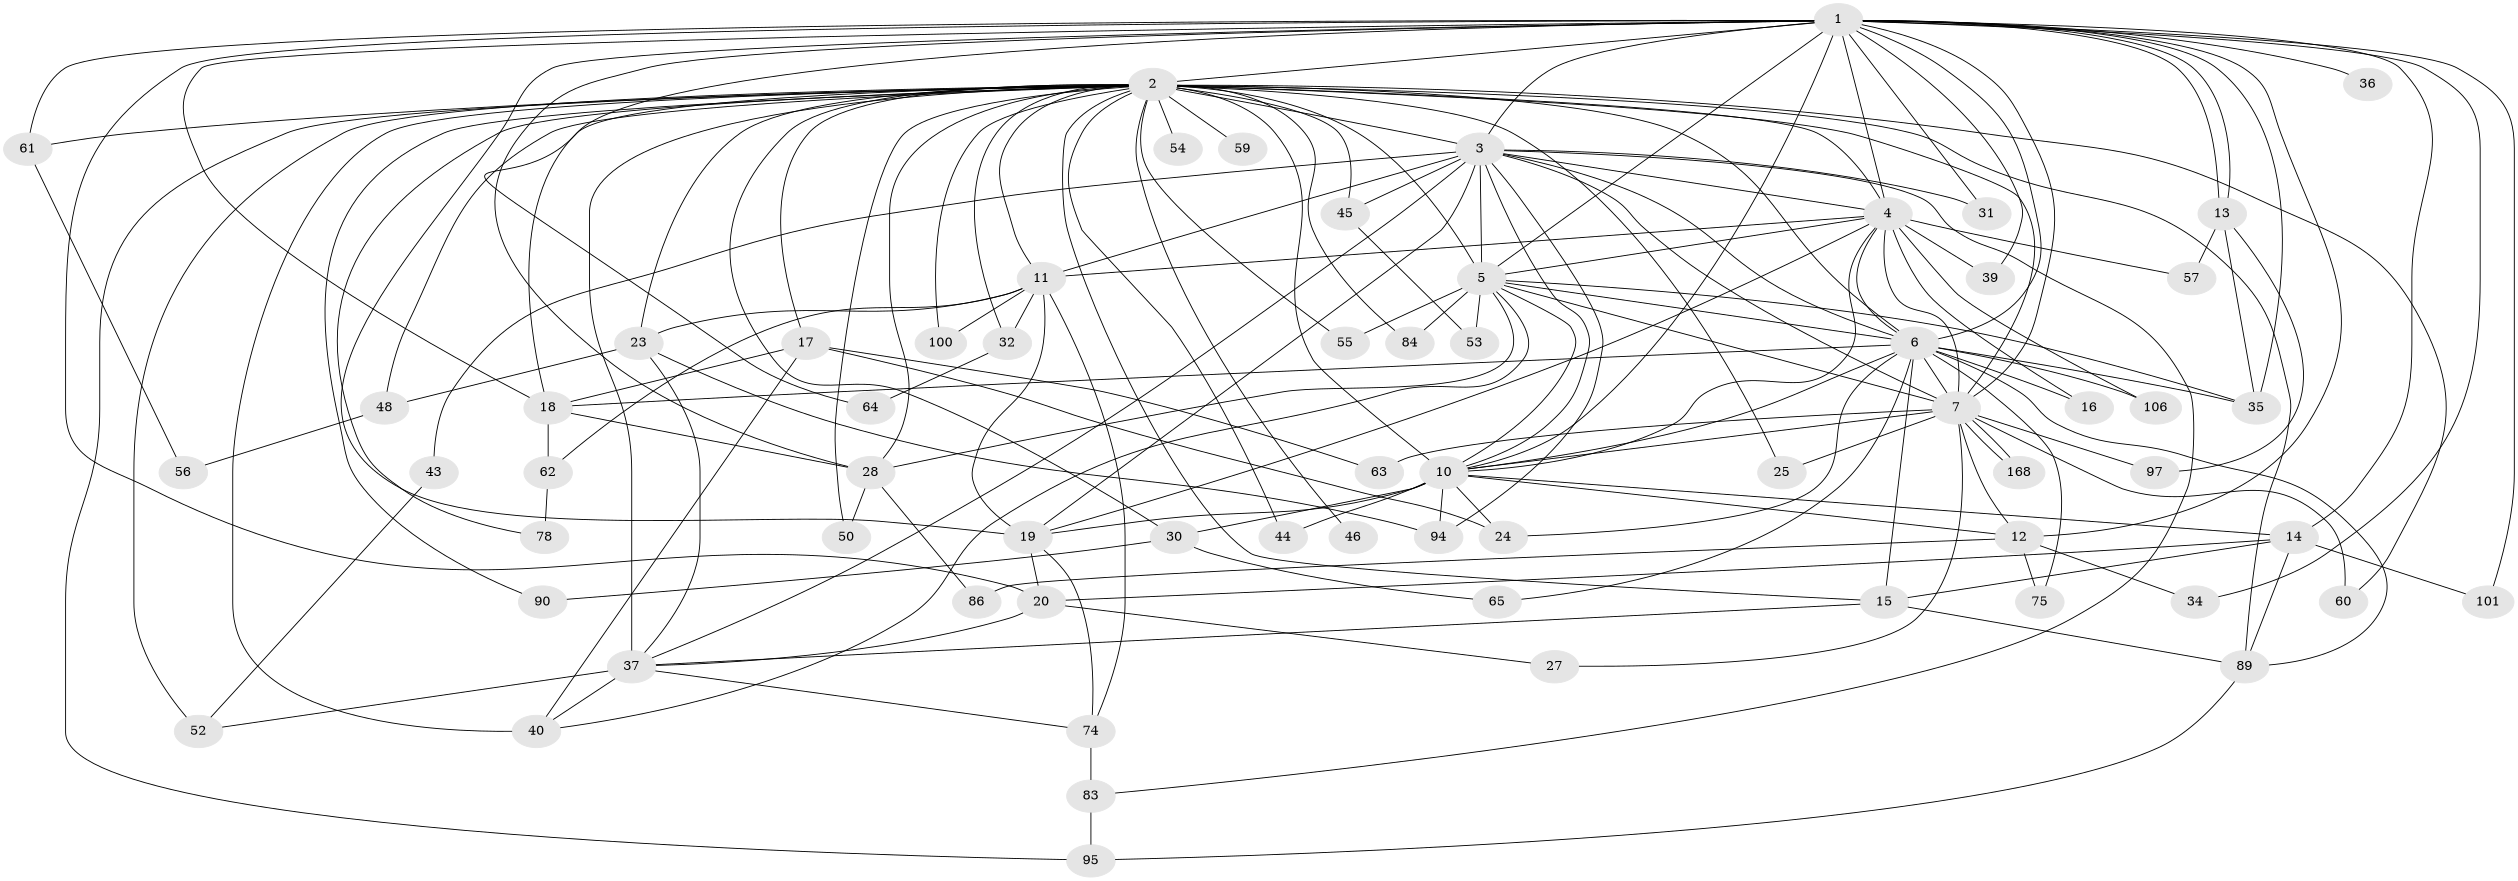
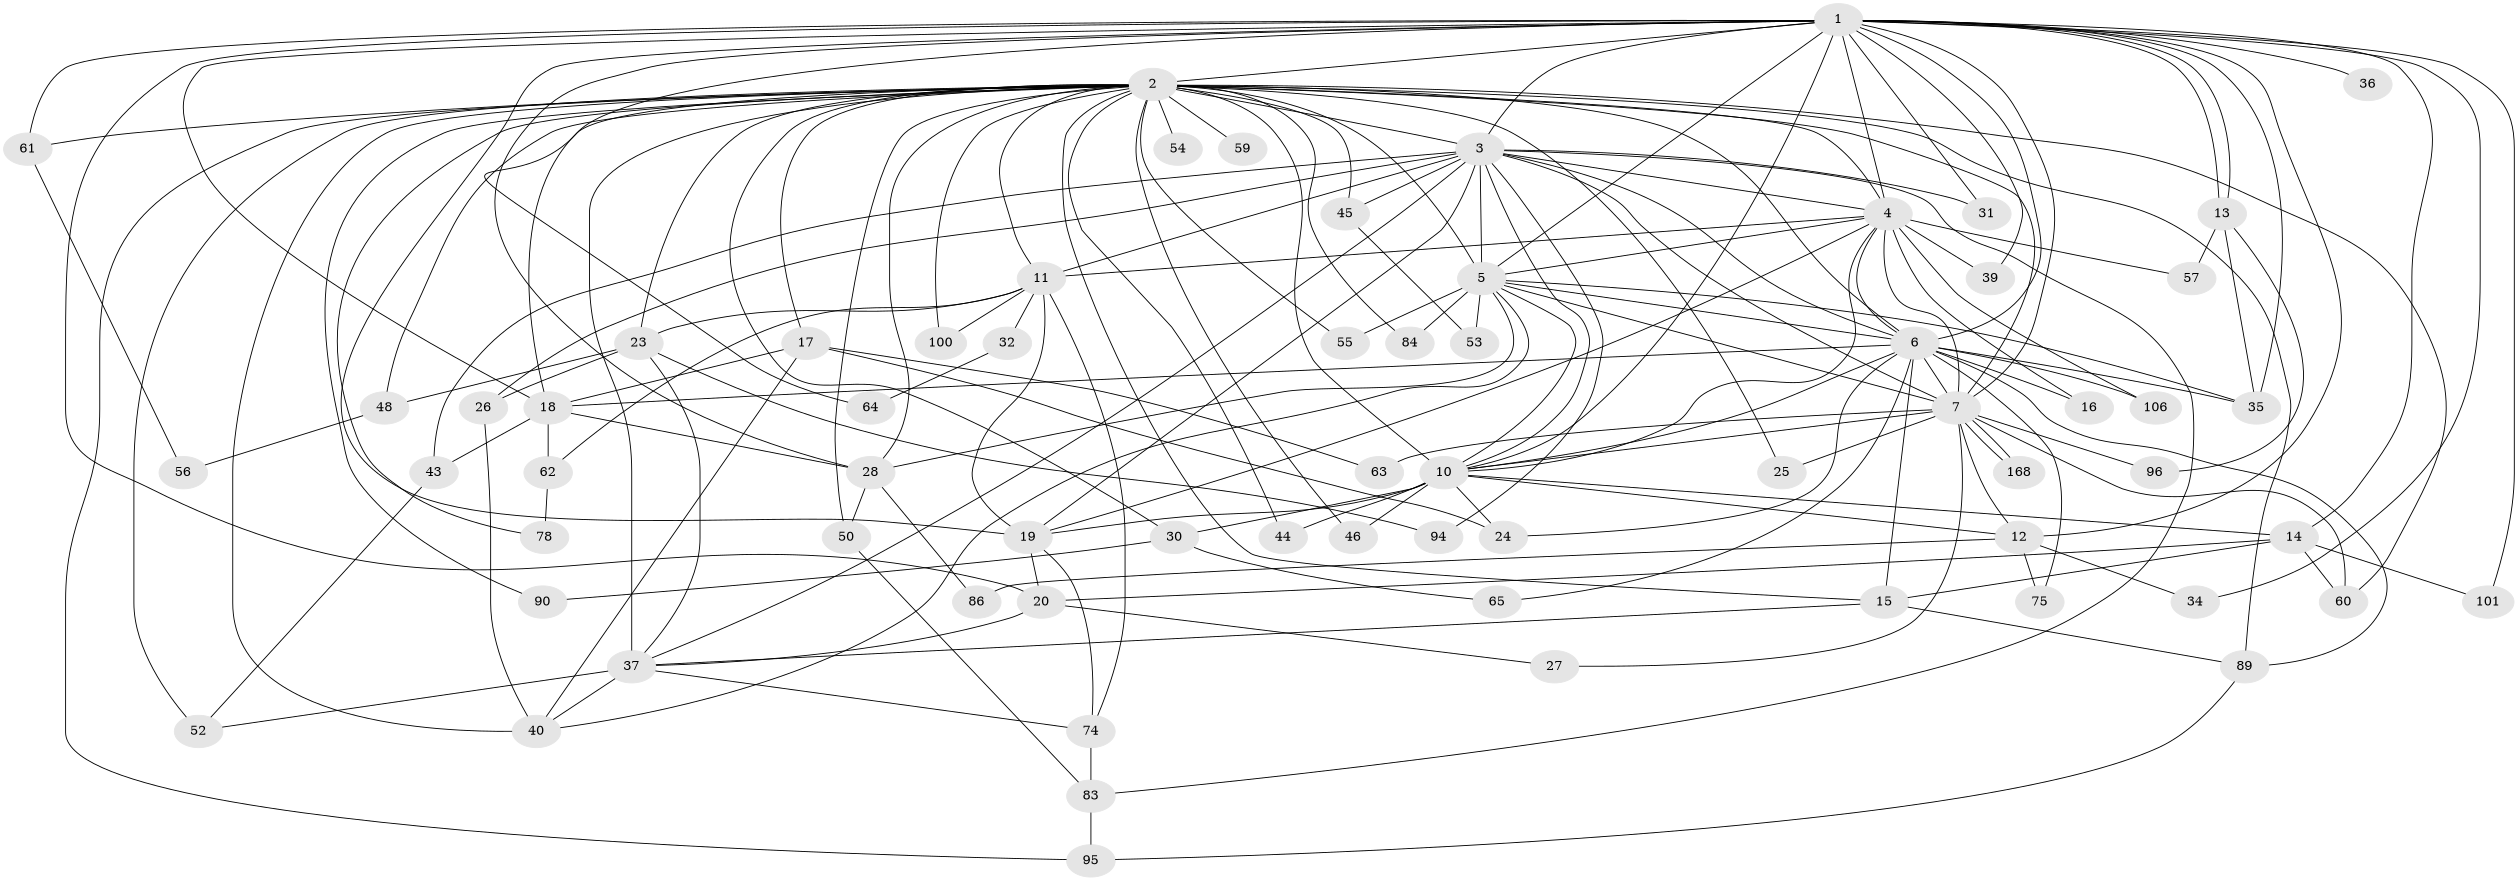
edge "2" -- "32": removed
node "26": added
edge "18" -- "43": added
node "97": label "97" -> "96"
edge "10" -- "94": now "10" -- "46"
edge "14" -- "89": now "14" -- "60"
edge "50" -- "83": added
